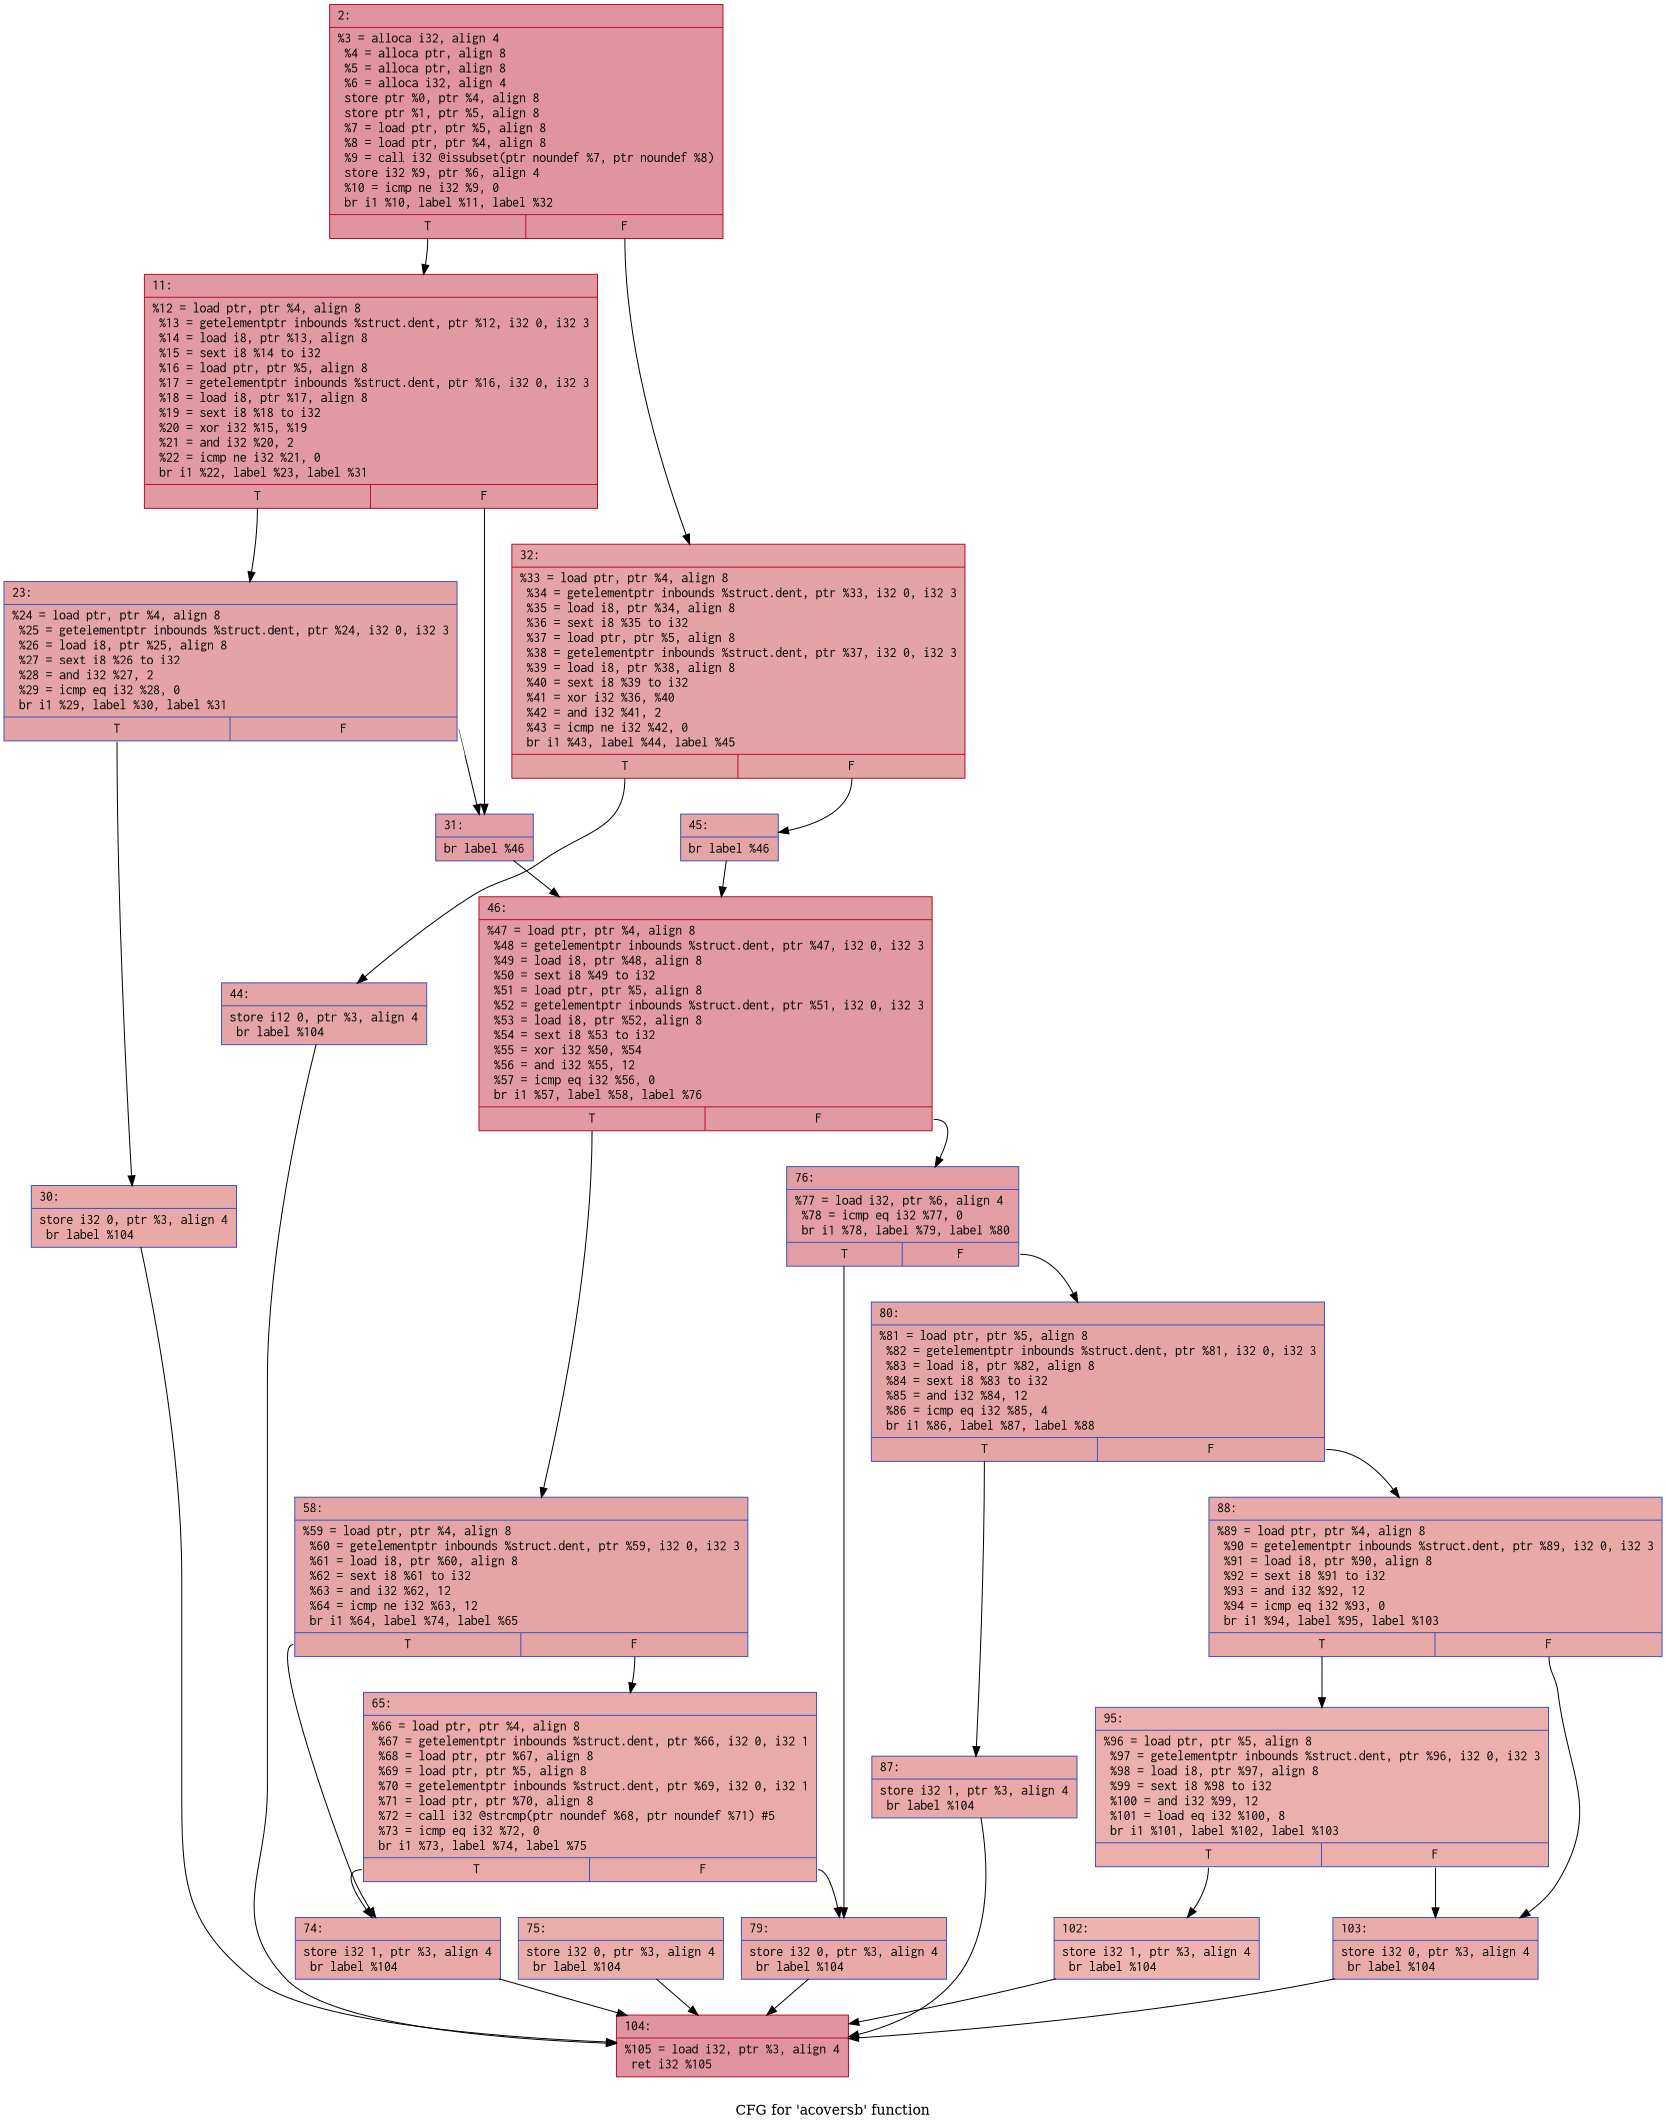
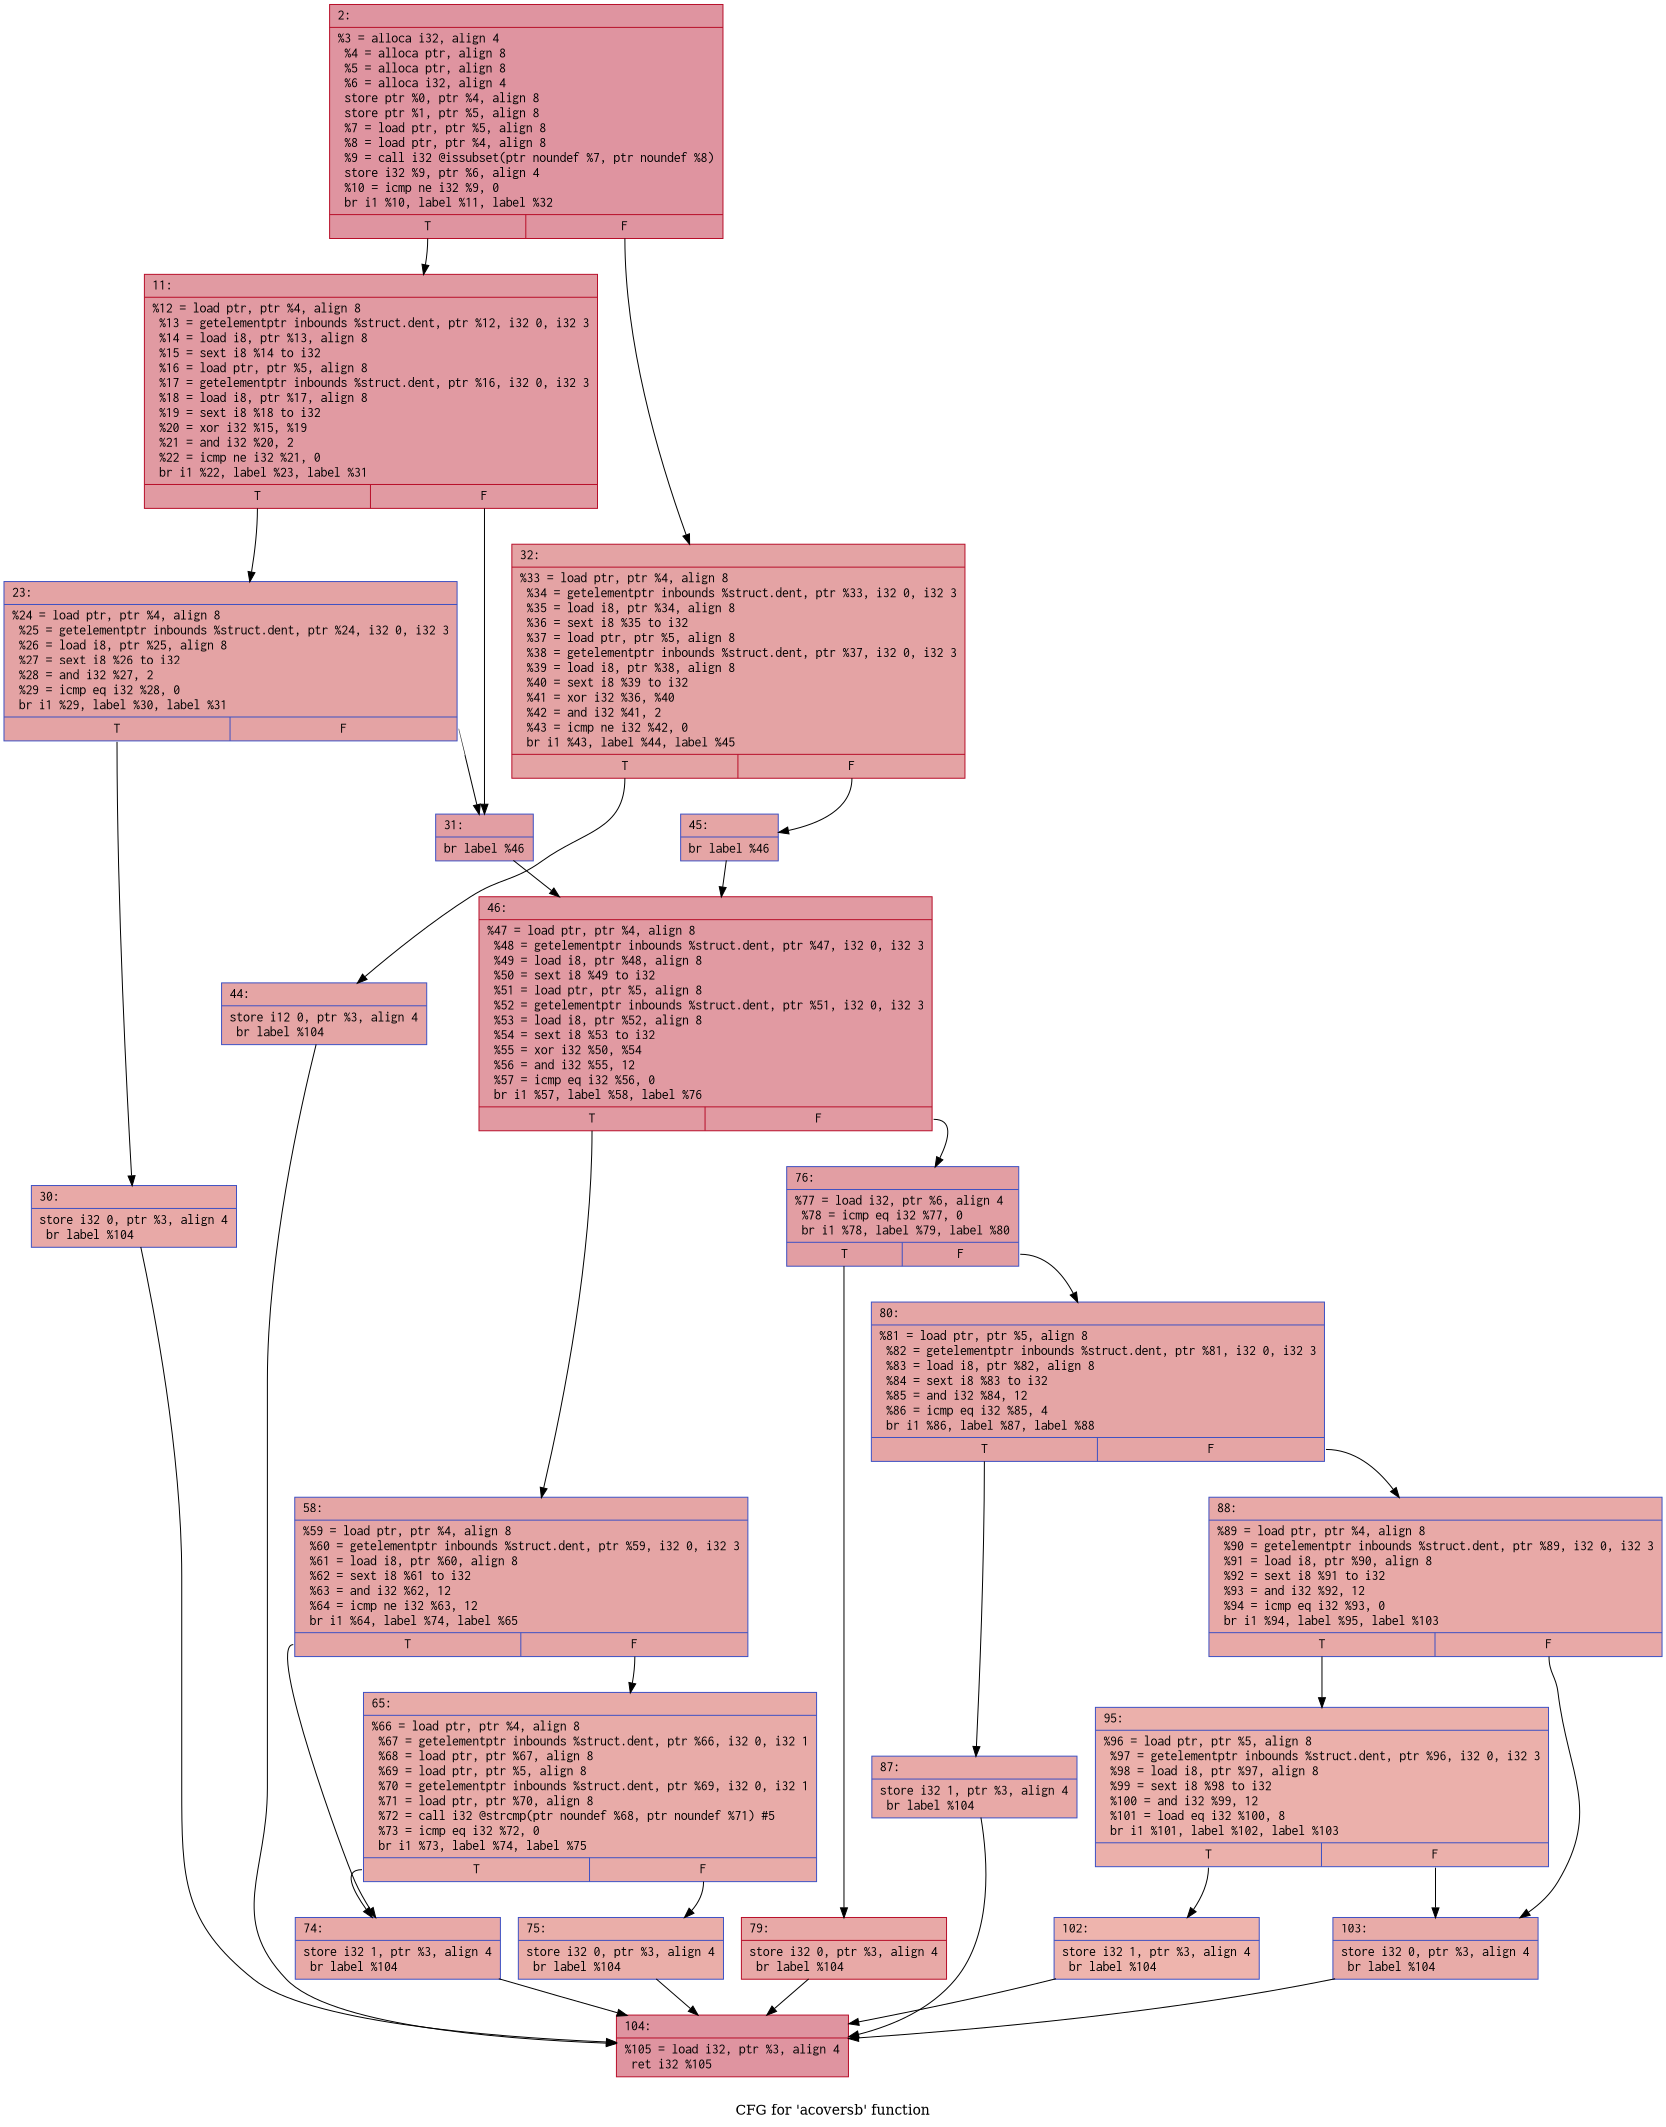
edge "65:" -> "79:": now "65:" -> "75:"
node "79:": color #3d50c3ff -> #b70d28ff
